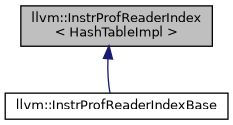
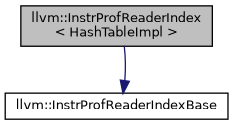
edge "llvm::InstrProfReaderIndexBase" -> "llvm::InstrProfReaderIndex < HashTableImpl >": reversed
